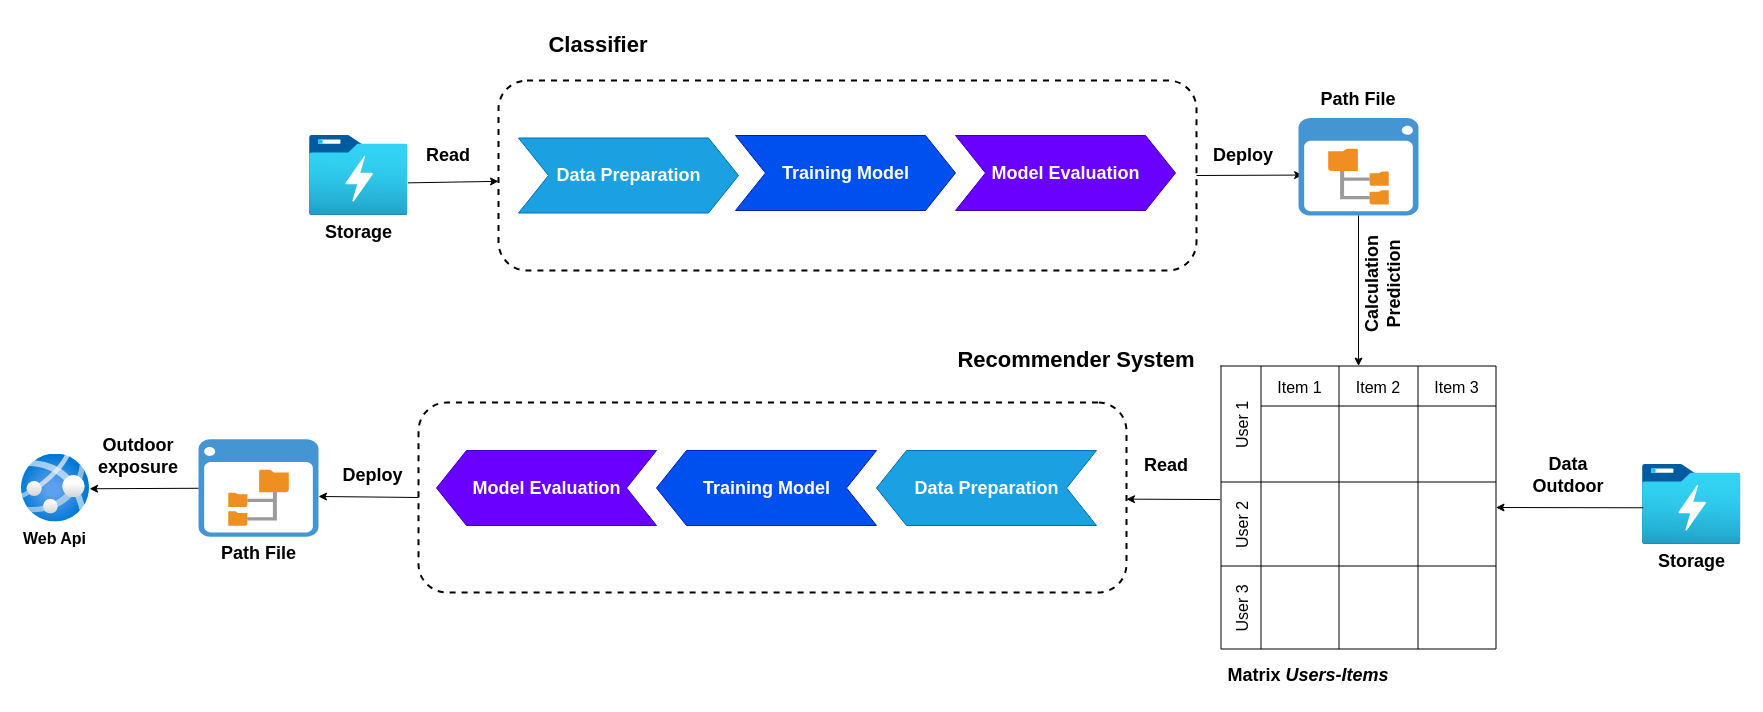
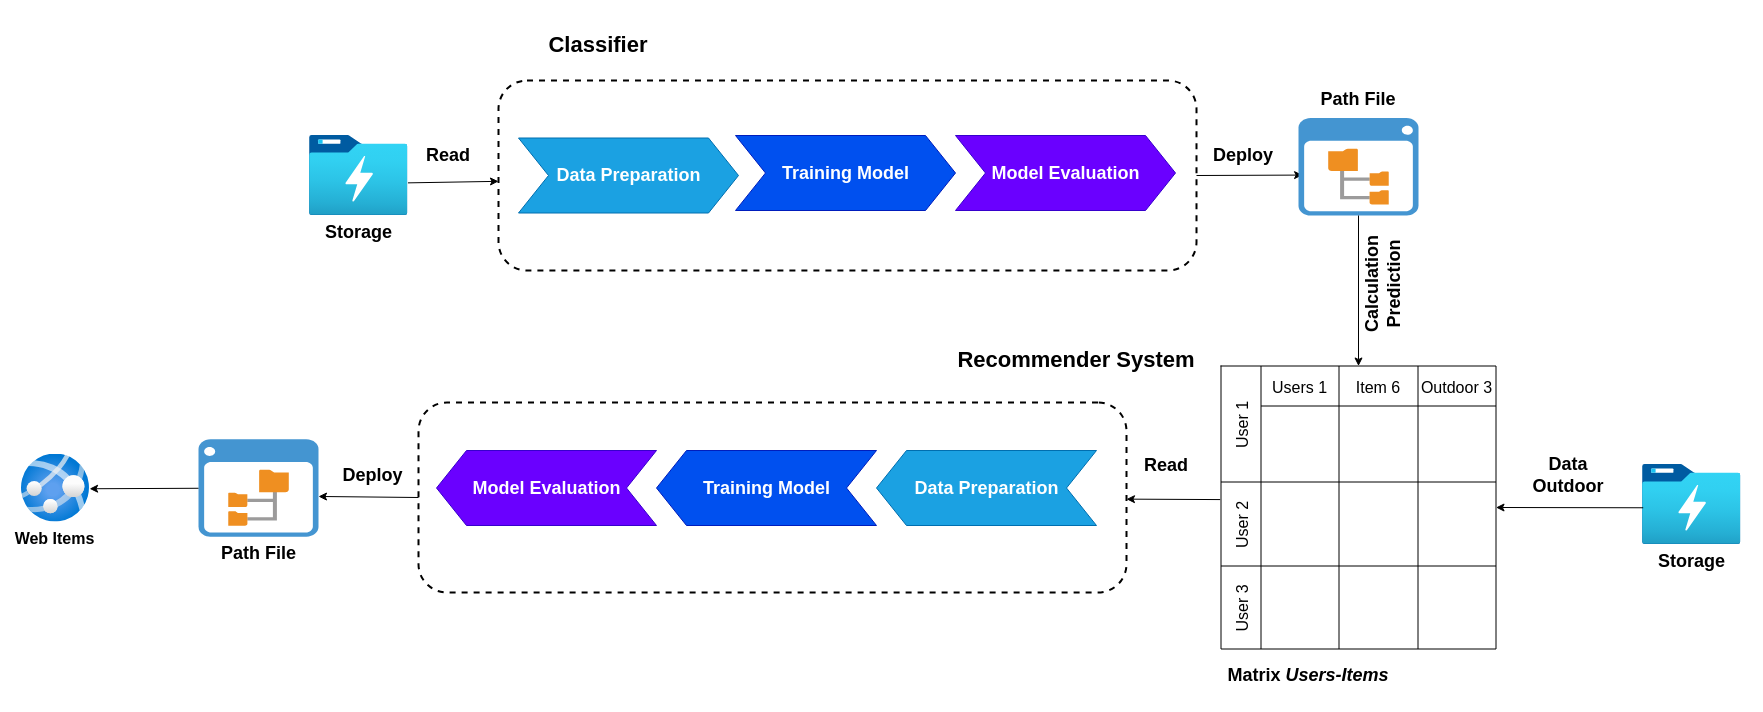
node "Item 1": label "Item 1" -> "Users 1"
node "Item 2": label "Item 2" -> "Item 6"
node "Item 3": label "Item 3" -> "Outdoor 3"
node "Outdoor exposure": removed
node "Web Api": label "Web Api" -> "Web Items"
